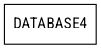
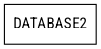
node "DATABASE4": label "DATABASE4" -> "DATABASE2"
